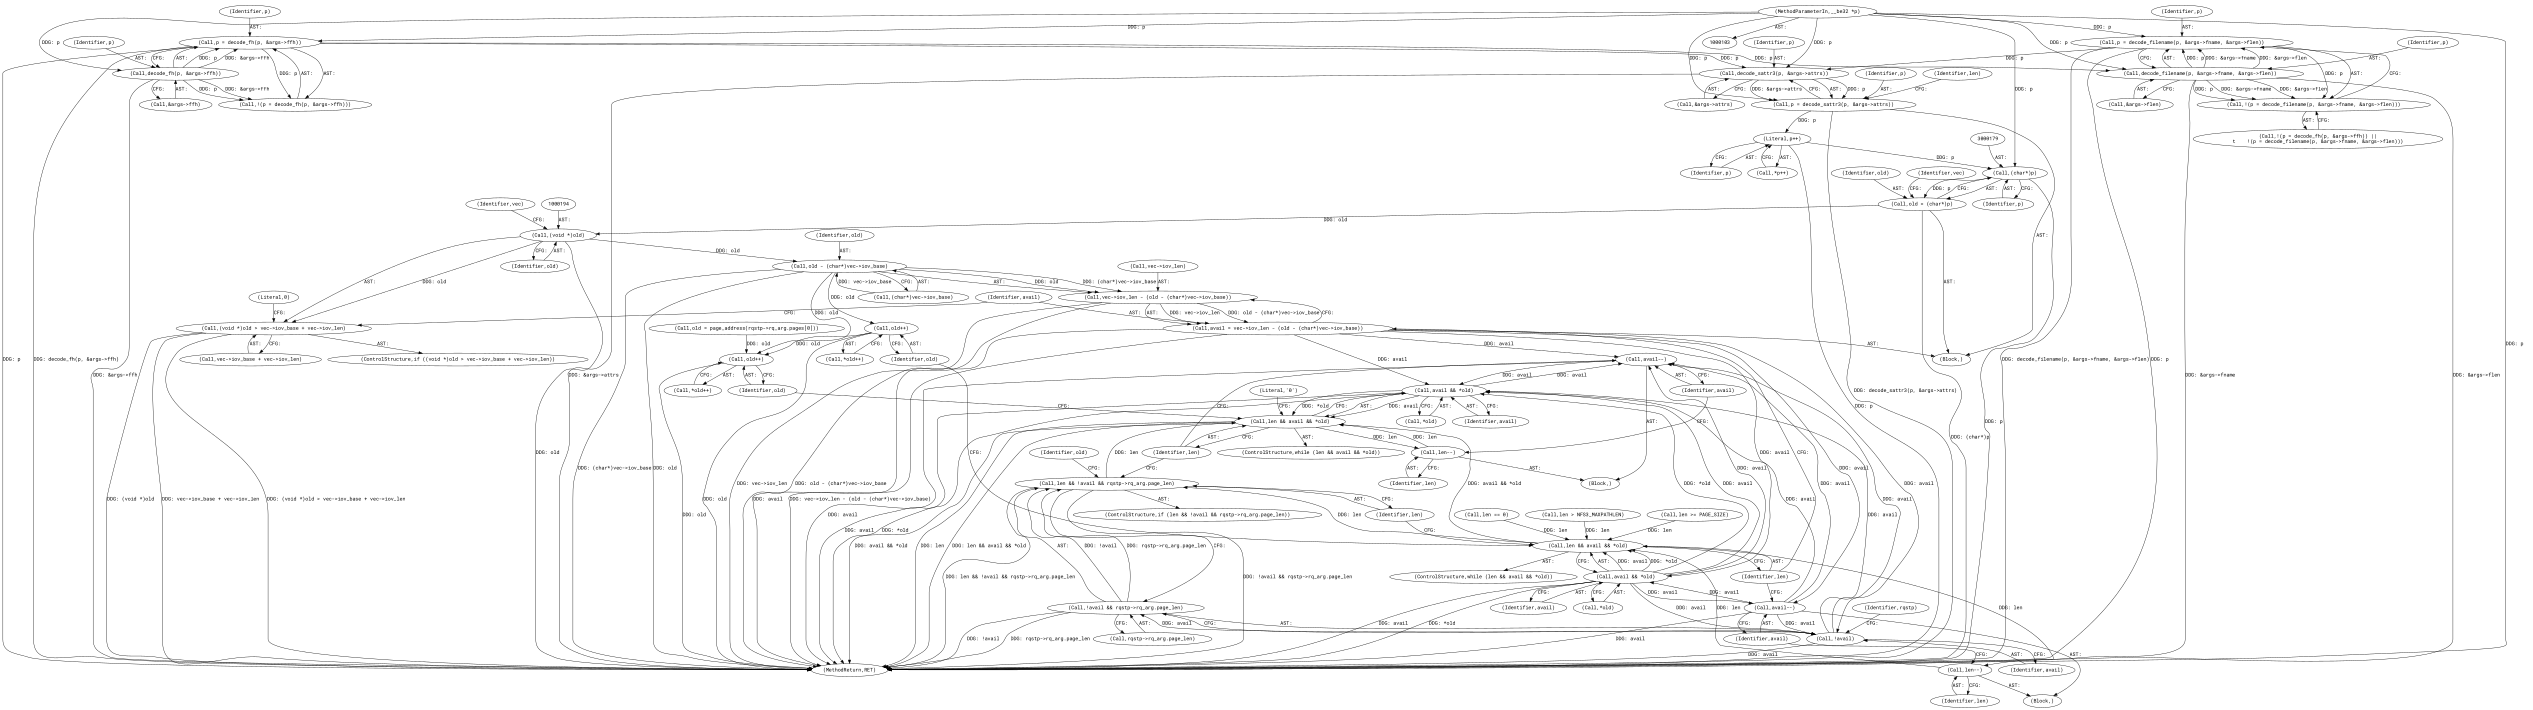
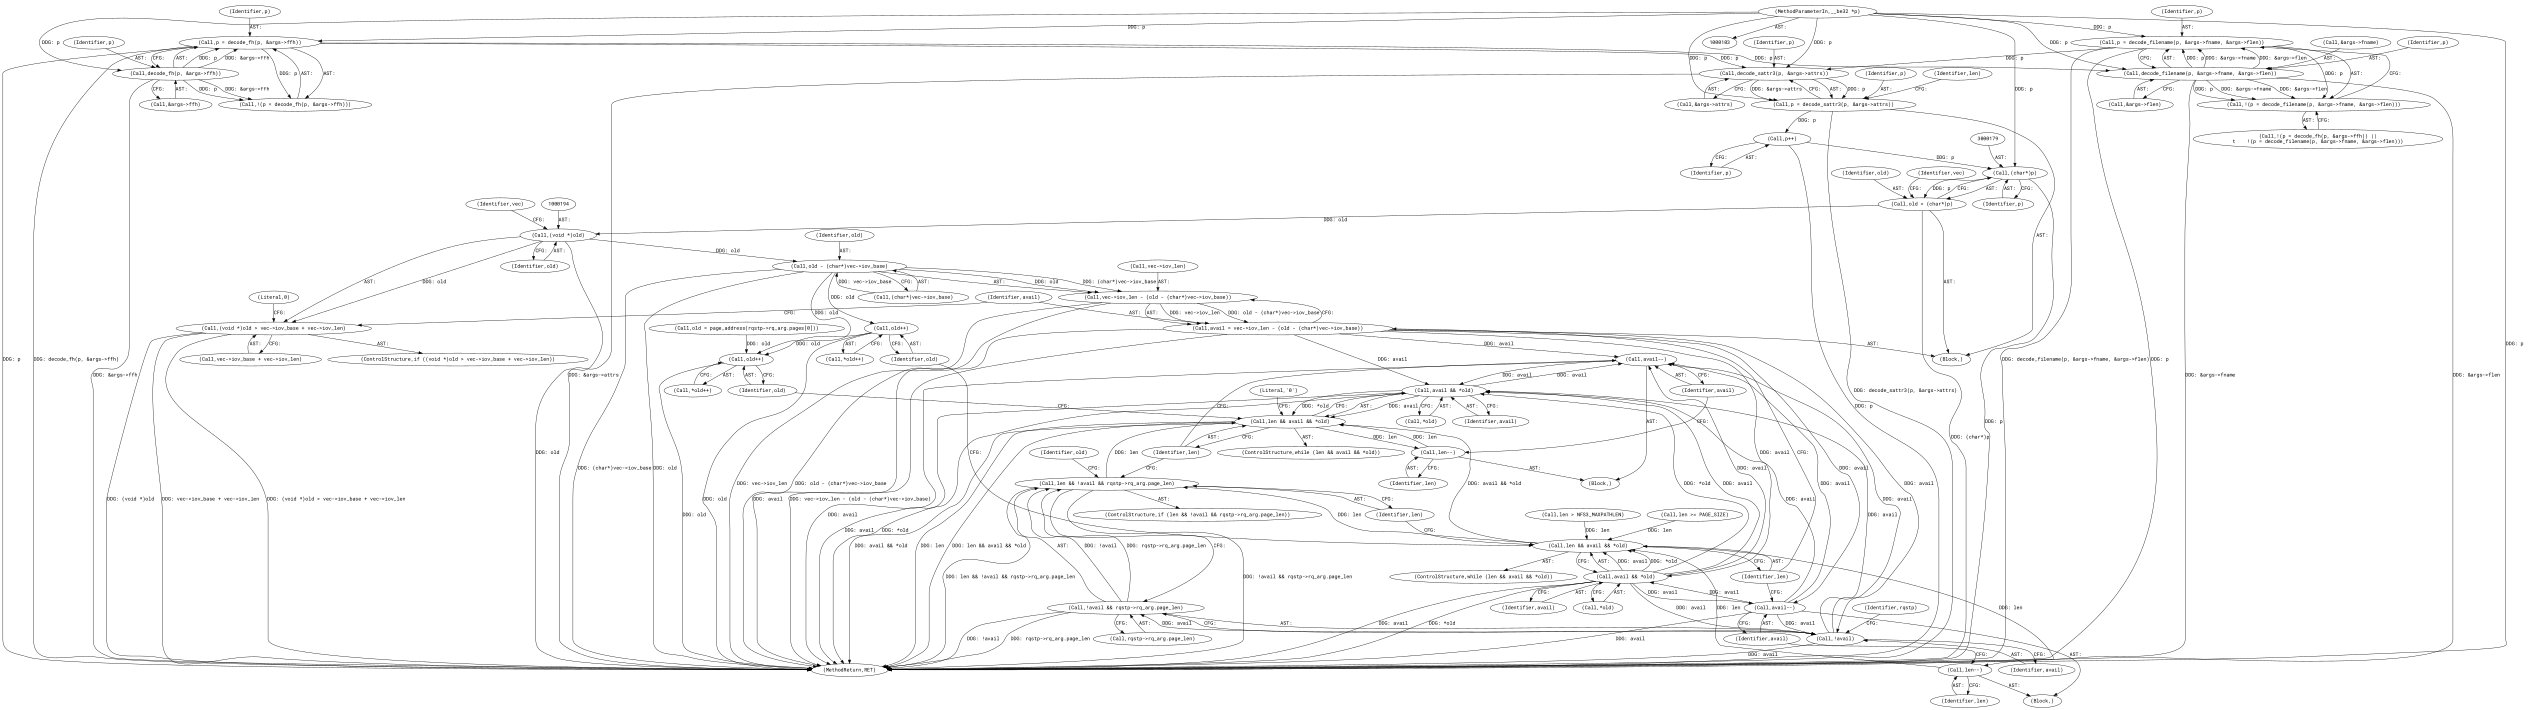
node "(Call,&args->fname)": added
node "(Literal,p++)": label "(Literal,p++)" -> "(Call,p++)"
node "(Call,*p++)": removed
node "(Call,len == 0)": removed
